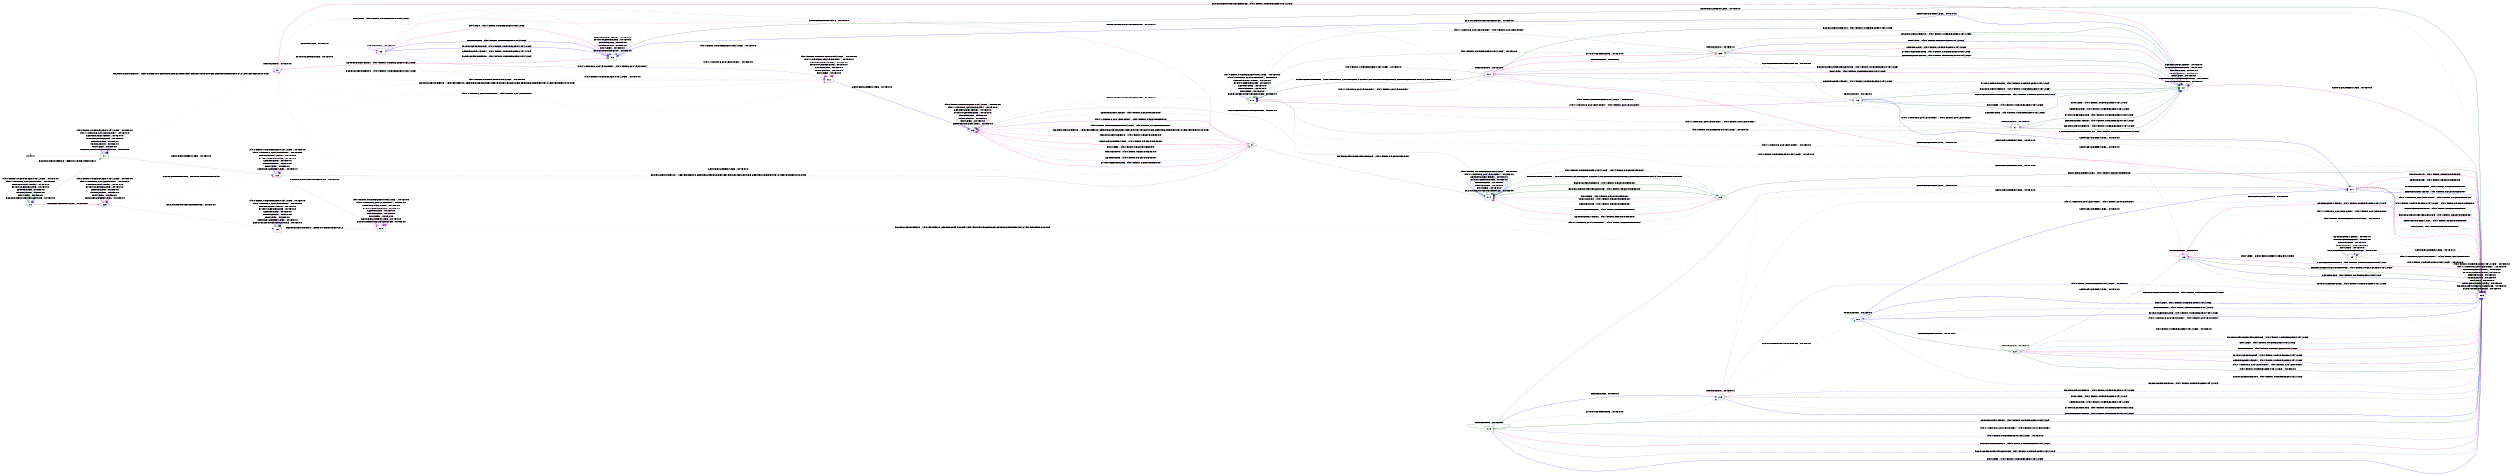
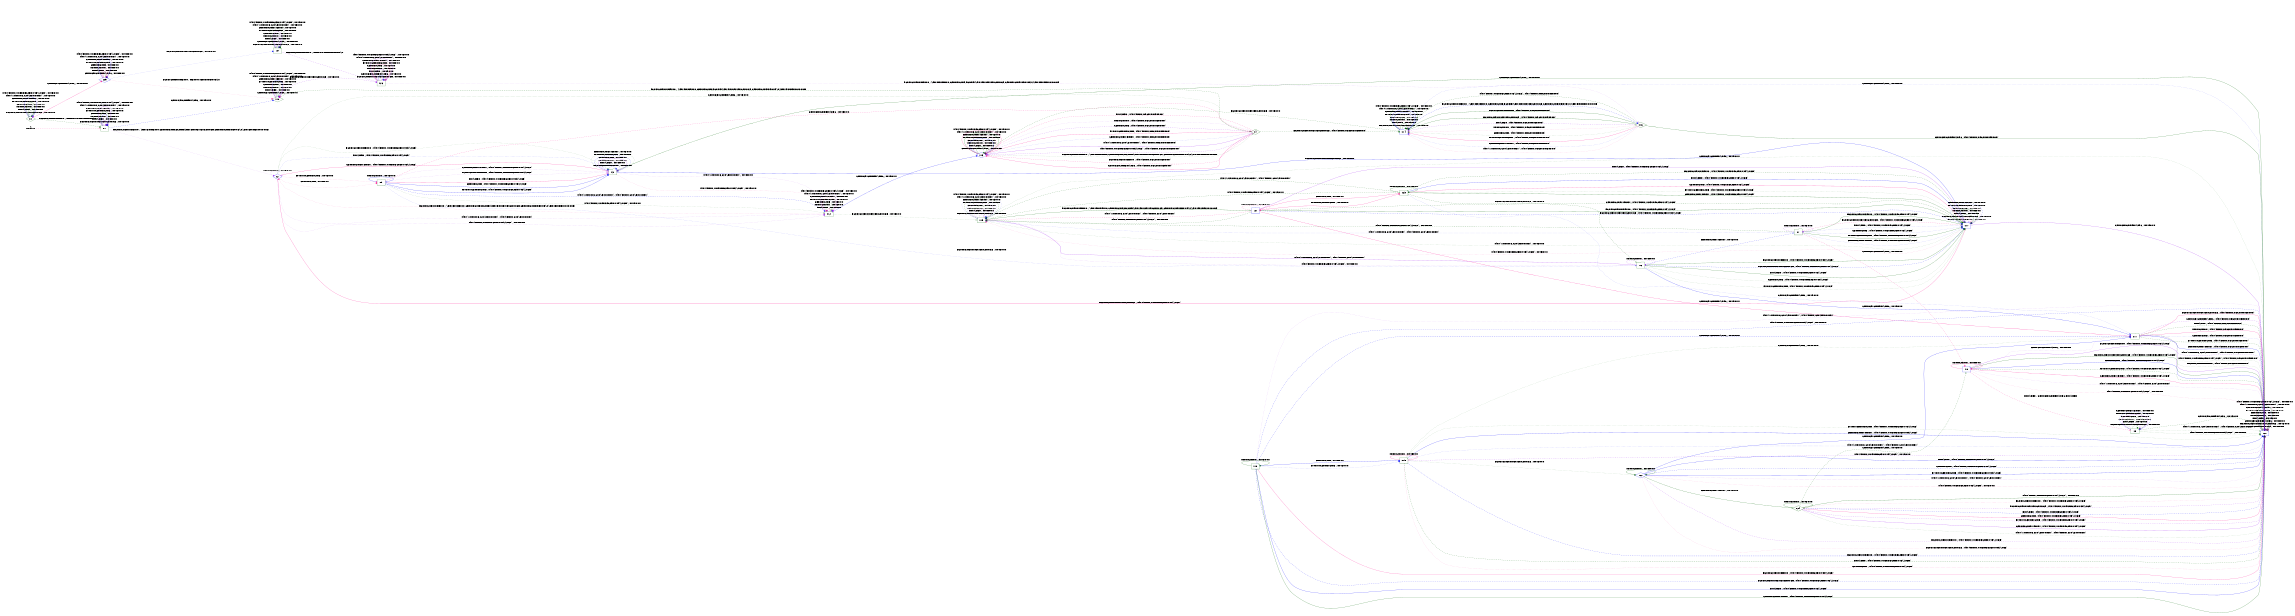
edge "s13" -> "s15": now "s12" -> "s15"
edge "s6" -> "s7": label "Alert(WARNING,CLOSE_NOTIFY) / Alert(FATAL,CLOSE_NOTIFY)" -> "CERTIFICATE_VERIFY / TIMEOUT"
